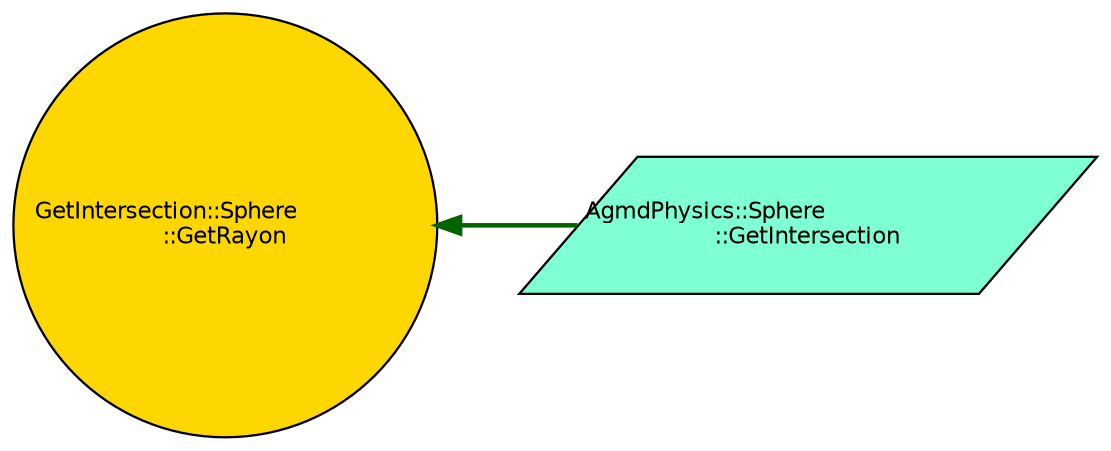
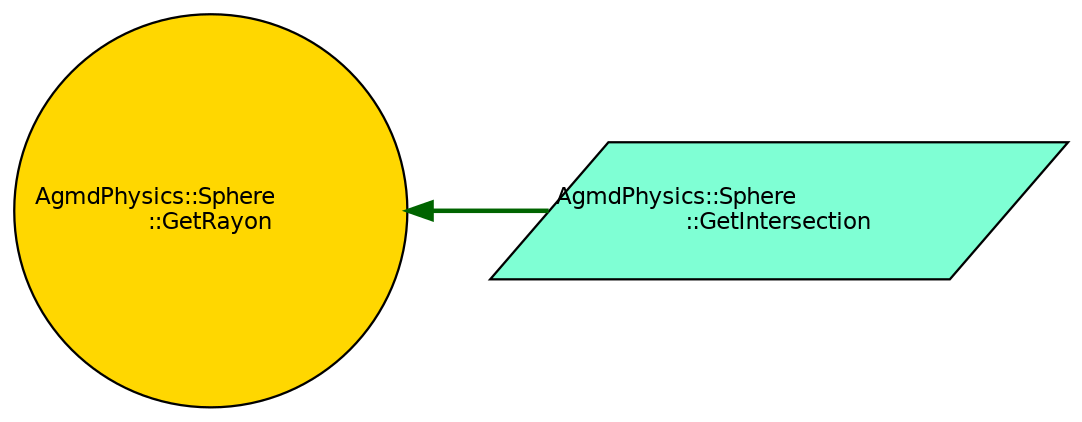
node "GetIntersection::Sphere ::GetRayon": label "GetIntersection::Sphere ::GetRayon" -> "AgmdPhysics::Sphere ::GetRayon"
